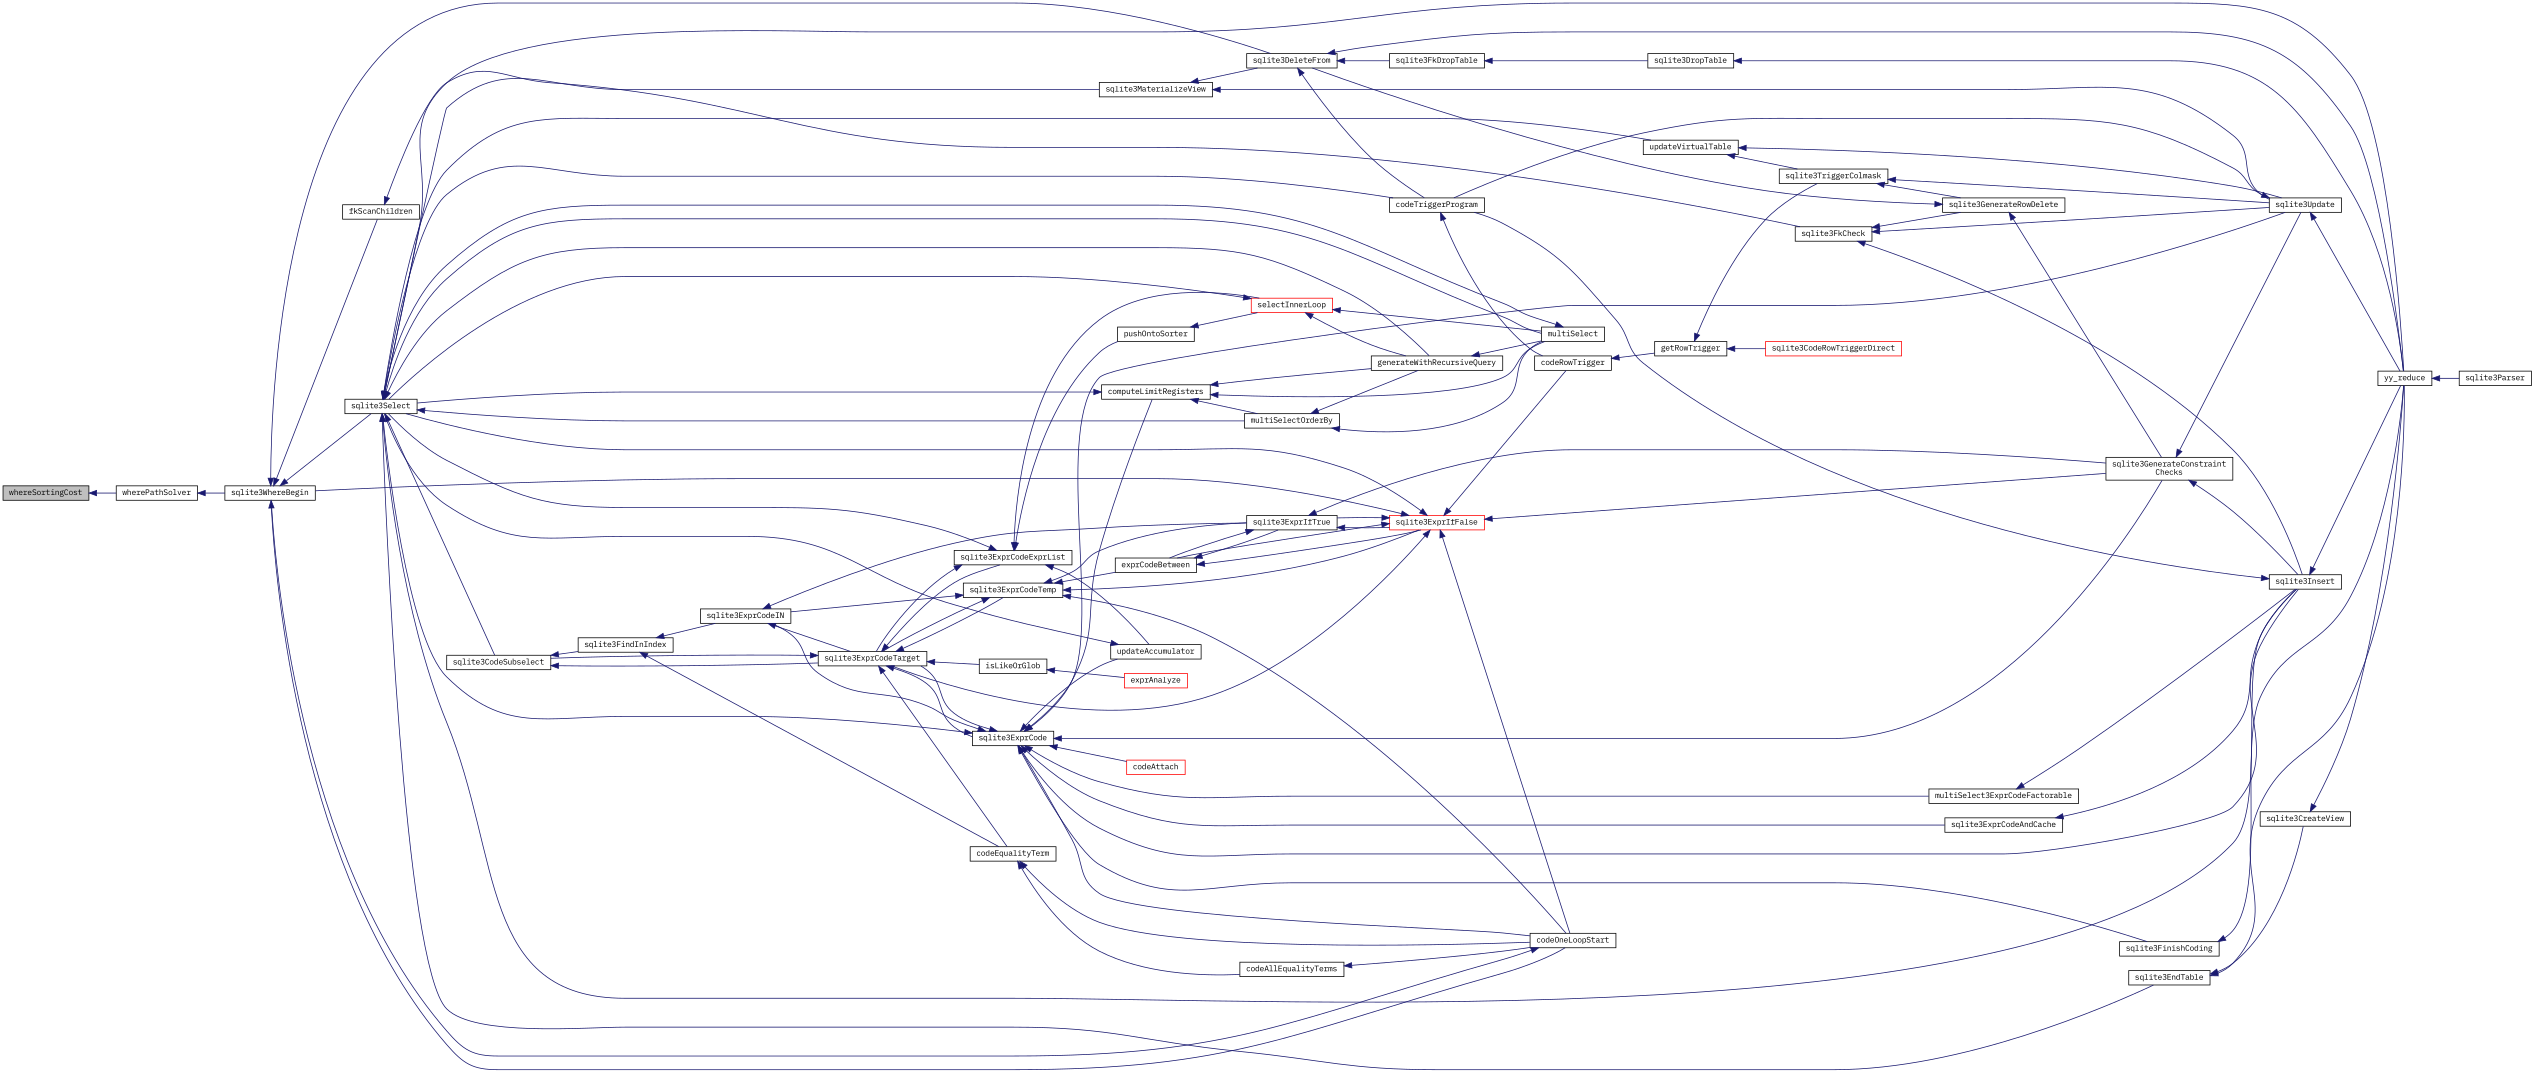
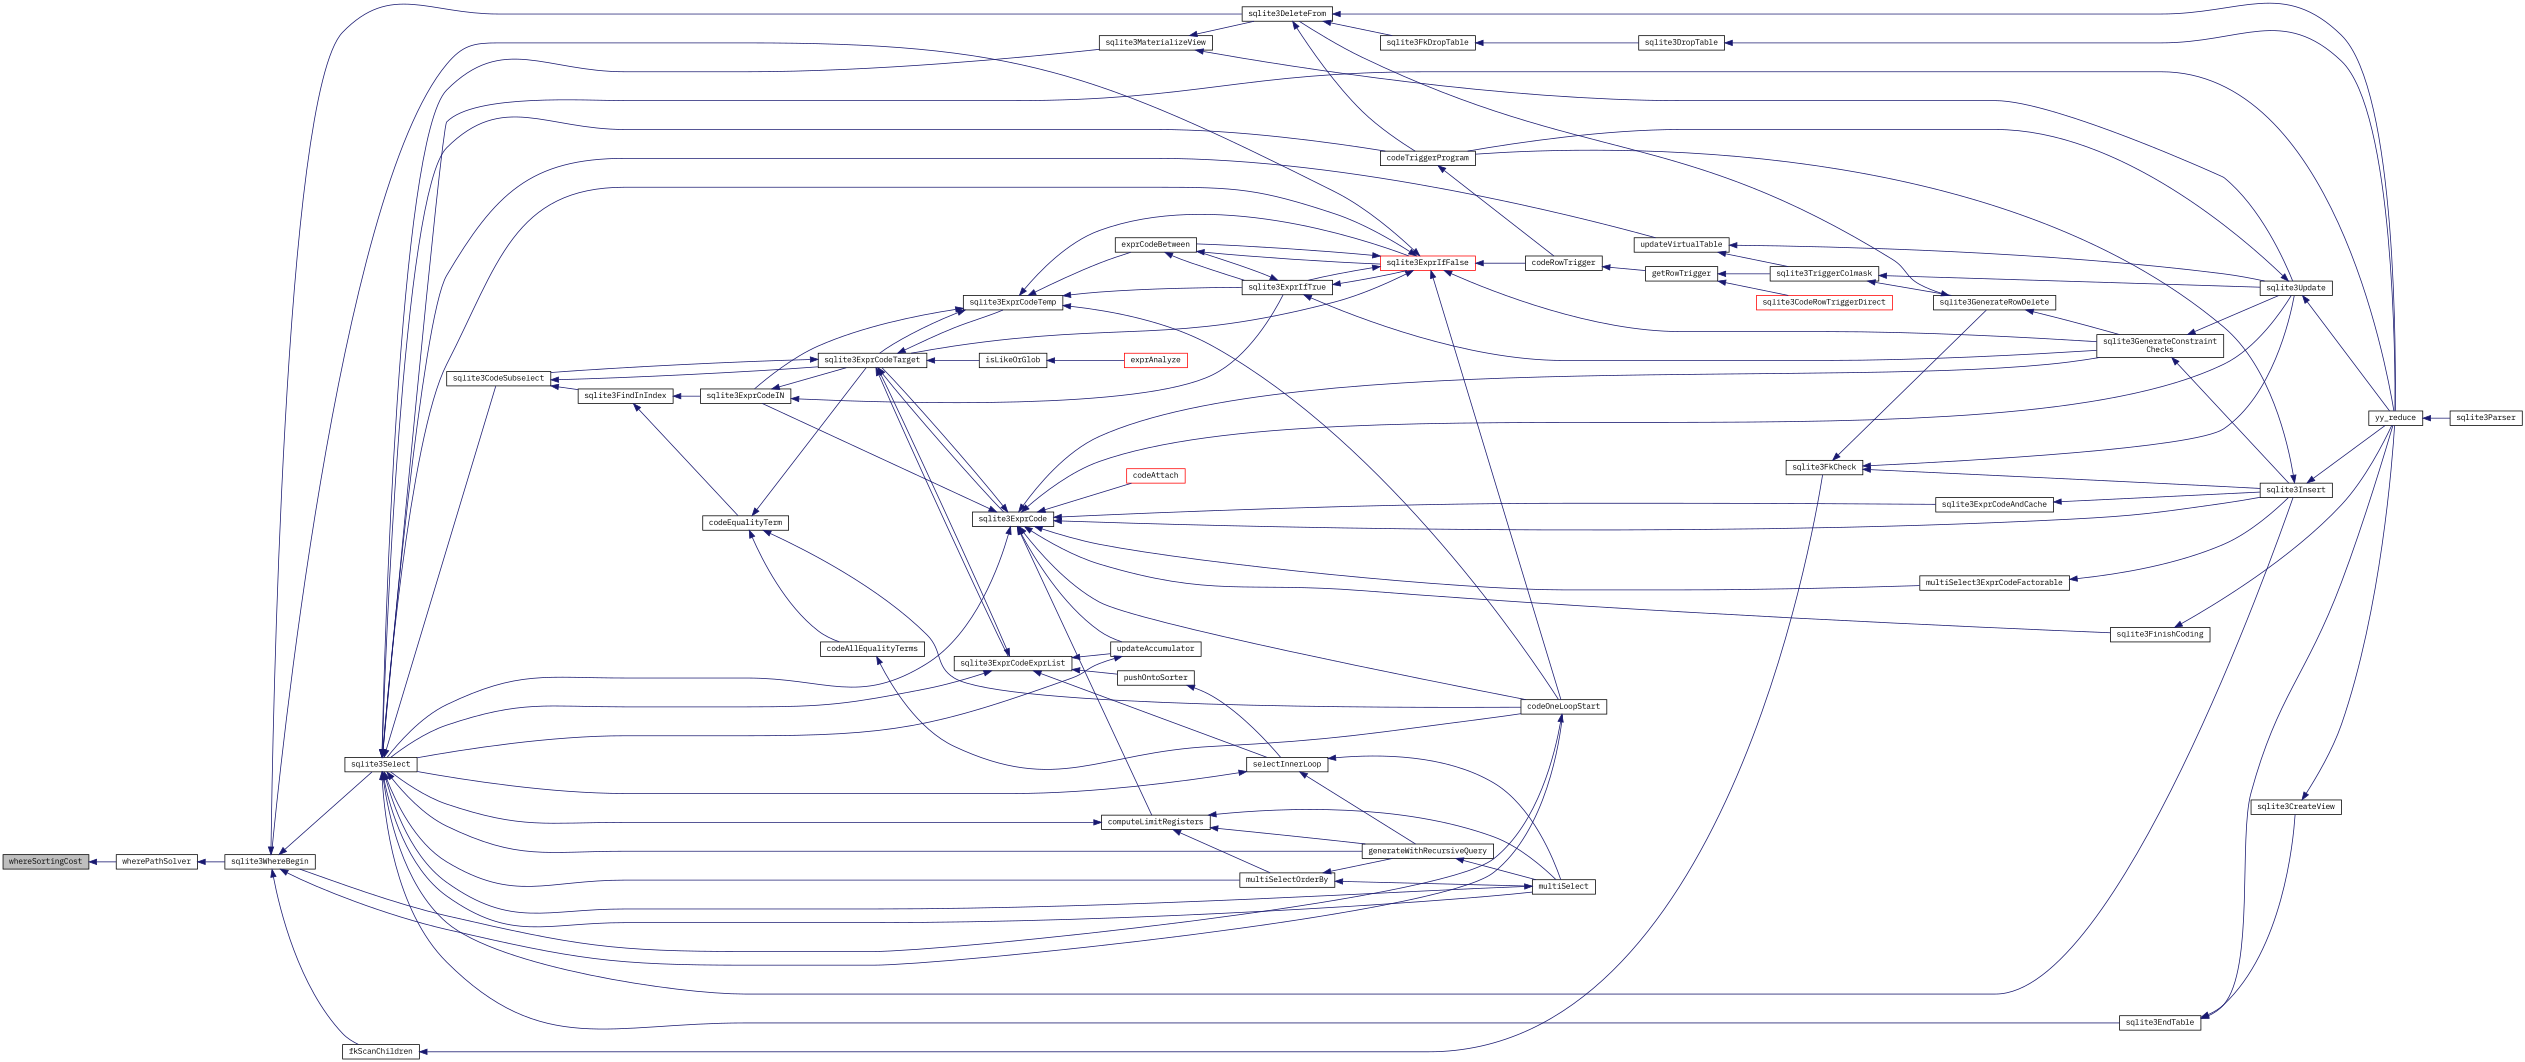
node "selectInnerLoop": color red -> black
edge "codeEqualityTerm" -> "sqlite3ExprCodeTarget": reversed
